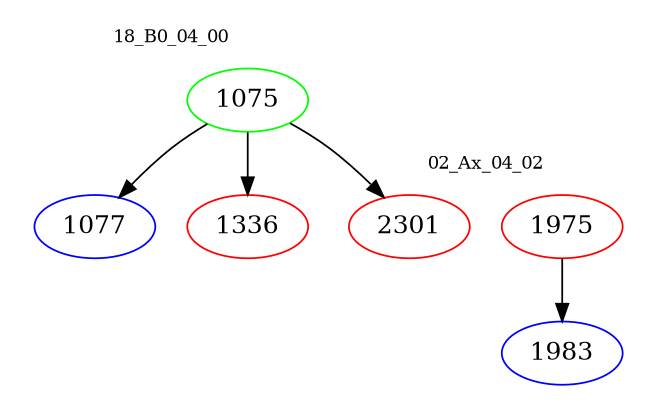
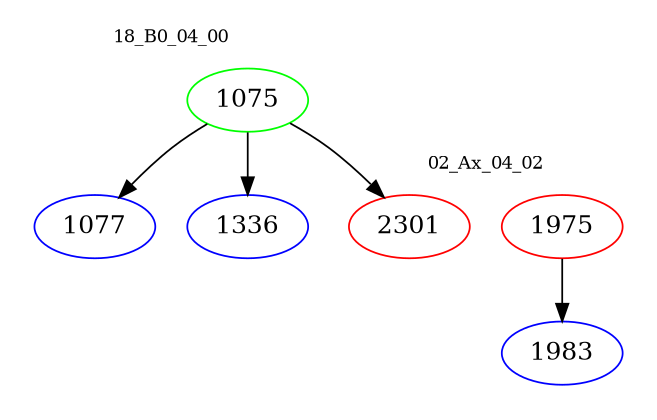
node "1336": color red -> blue
